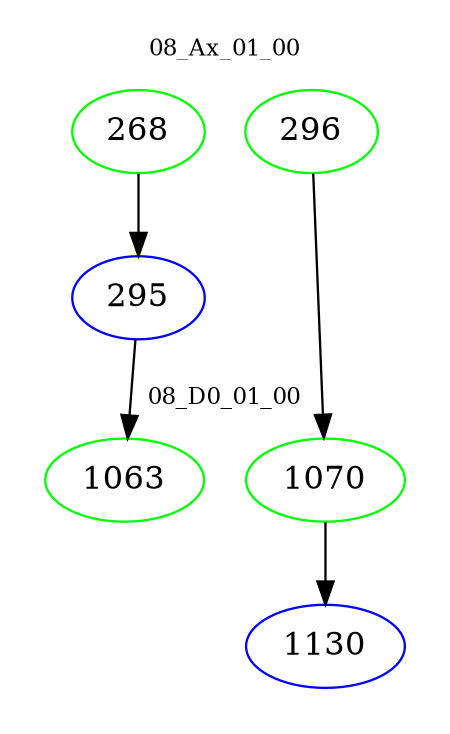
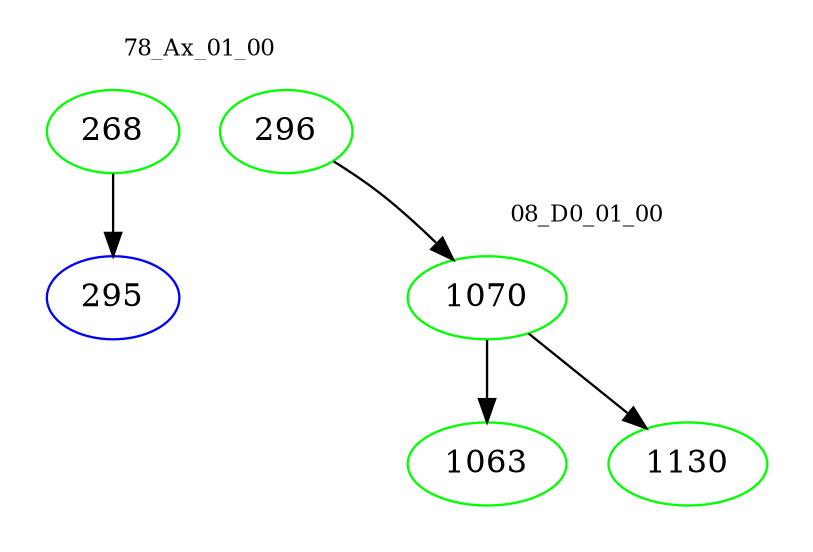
cluster "08_Ax_01_00": label "08_Ax_01_00" -> "78_Ax_01_00"
edge "295" -> "1063": now "1070" -> "1063"
node "1130": color blue -> green
